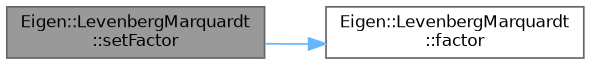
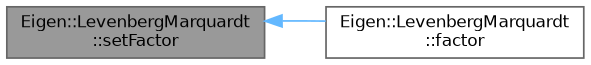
edge "Eigen::LevenbergMarquardt ::setFactor" -> "Eigen::LevenbergMarquardt ::factor": reversed
